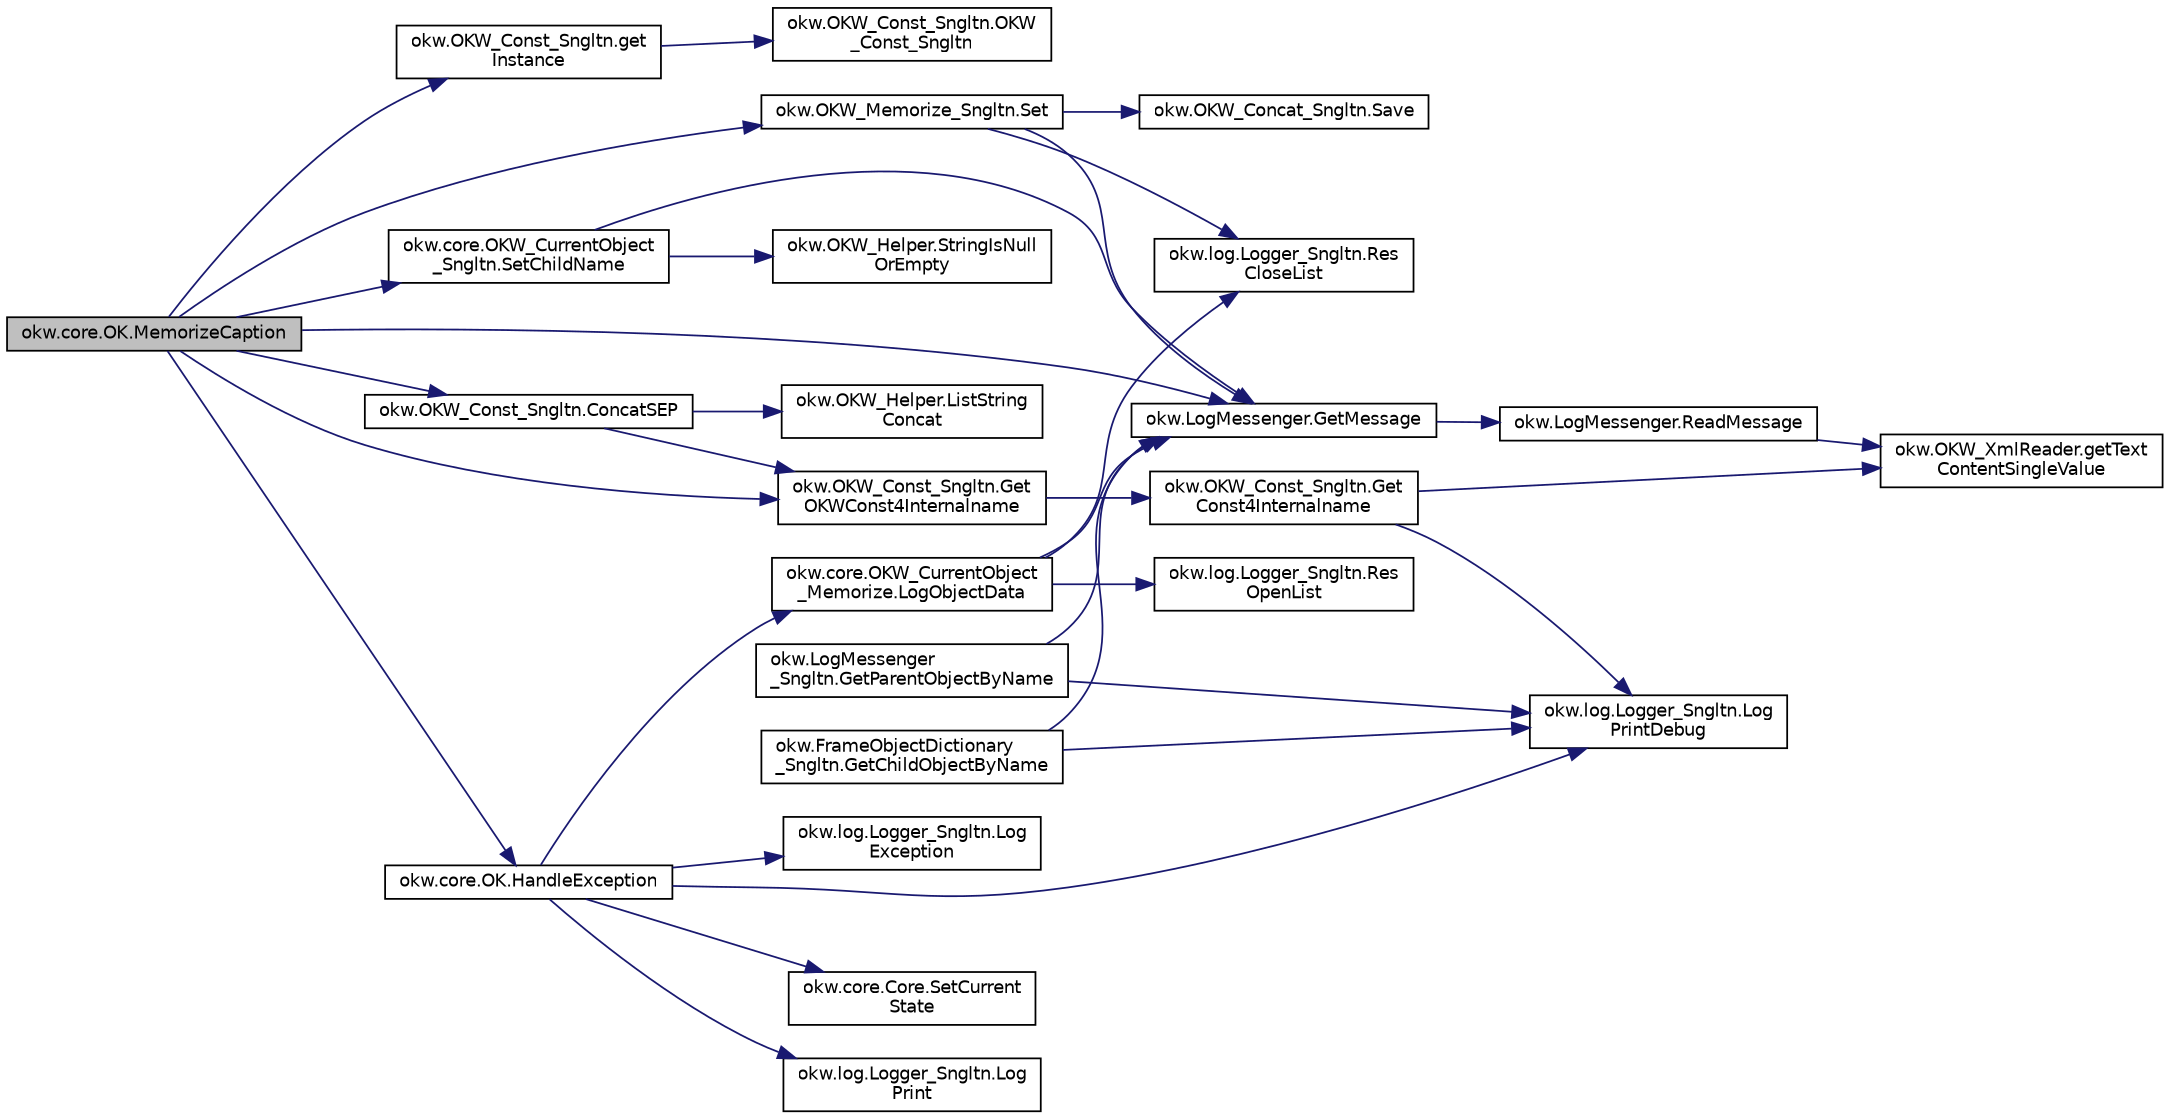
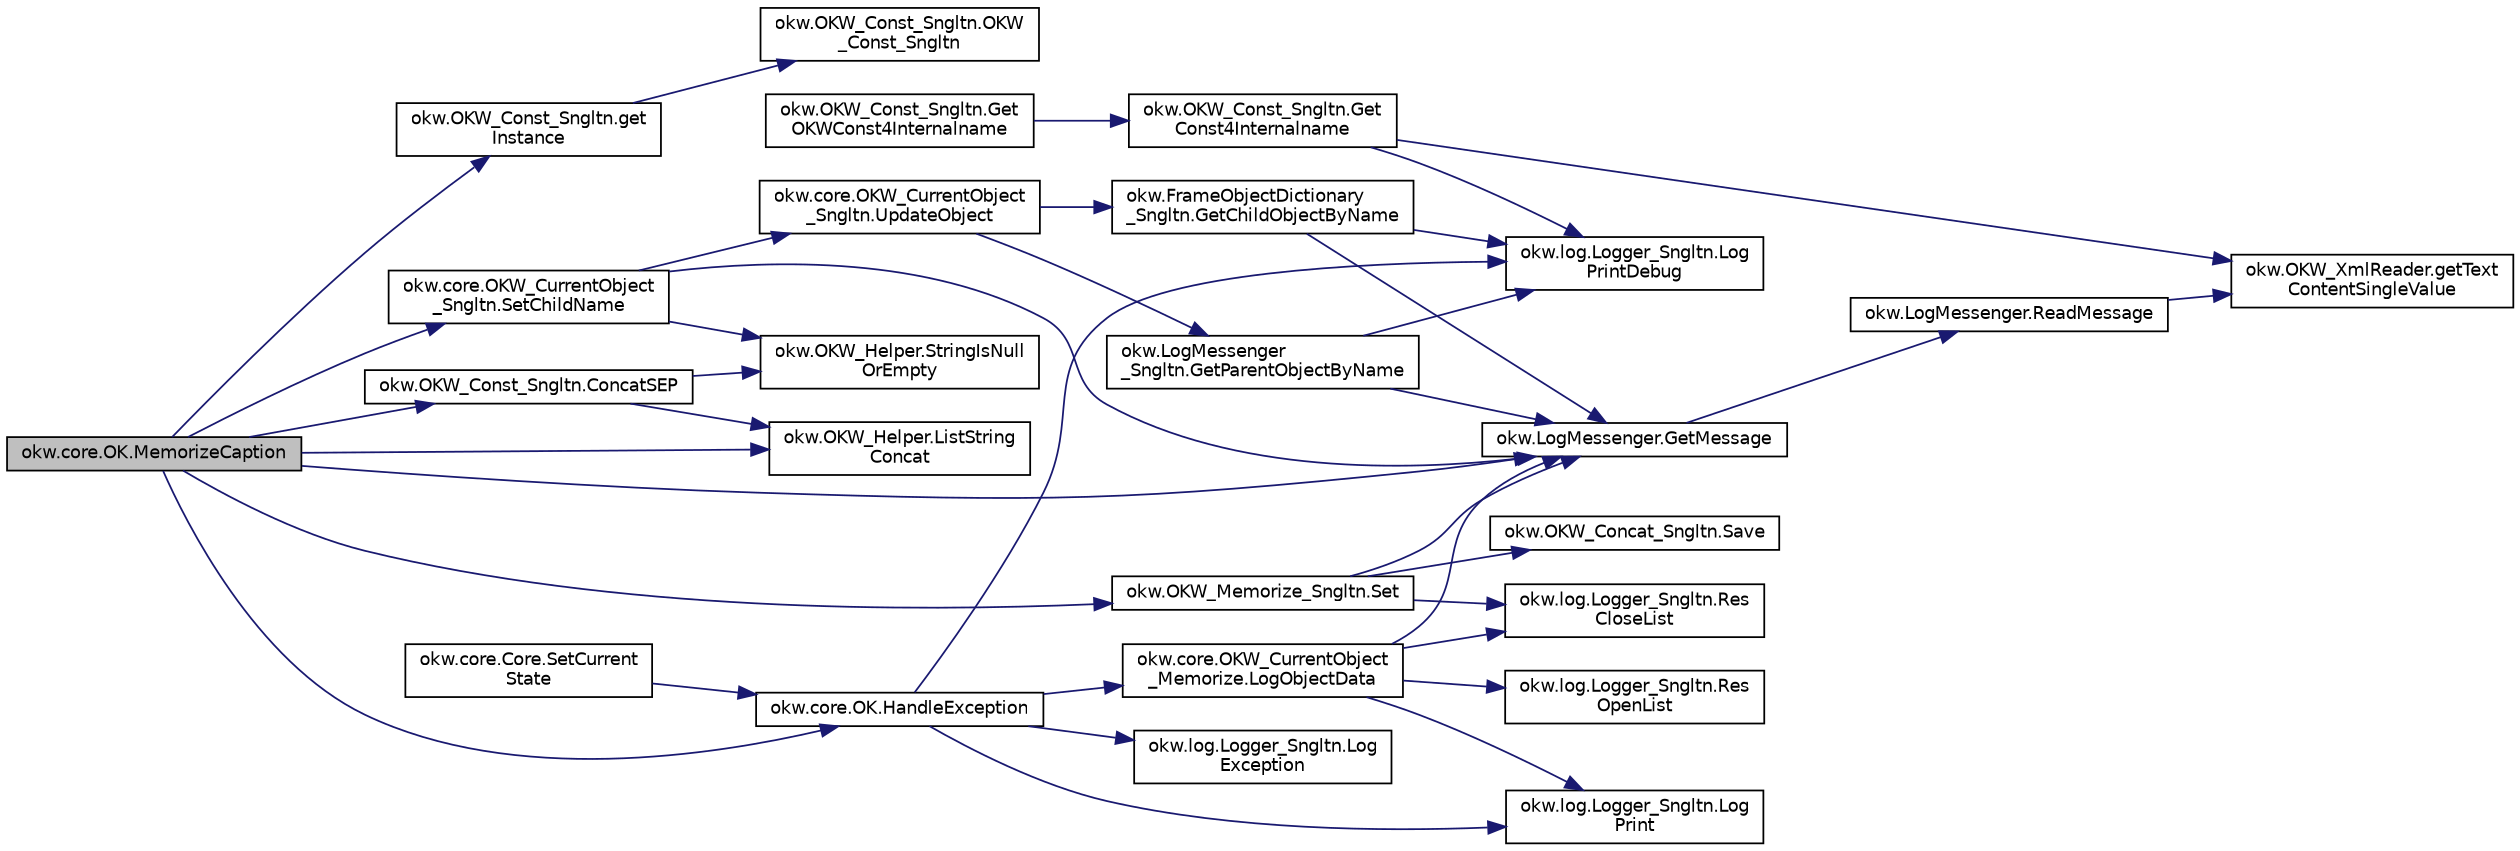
node "okw.core.OKW_CurrentObject _Sngltn.UpdateObject": added
edge "okw.OKW_Const_Sngltn.ConcatSEP" -> "okw.OKW_Const_Sngltn.Get OKWConst4Internalname": now "okw.OKW_Const_Sngltn.ConcatSEP" -> "okw.OKW_Helper.StringIsNull OrEmpty"
edge "okw.core.OK.MemorizeCaption" -> "okw.OKW_Const_Sngltn.Get OKWConst4Internalname": now "okw.core.OK.MemorizeCaption" -> "okw.OKW_Helper.ListString Concat"
edge "okw.core.OKW_CurrentObject _Memorize.LogObjectData" -> "okw.log.Logger_Sngltn.Log Print": added
edge "okw.core.OK.HandleException" -> "okw.core.Core.SetCurrent State": reversed
